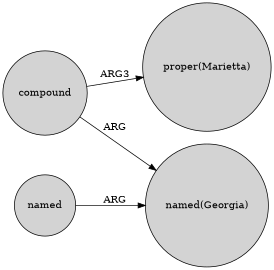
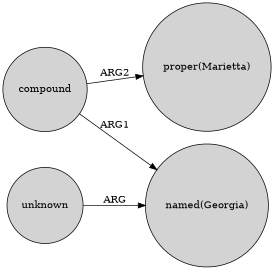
edge "compound" -> "proper(Marietta)": label "ARG3" -> "ARG2"
edge "compound" -> "named(Georgia)": label "ARG" -> "ARG1"
node "named": label "named" -> "unknown"
